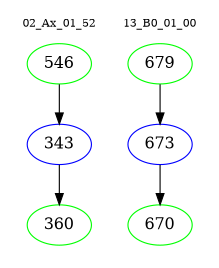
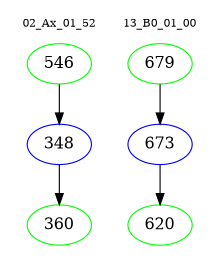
node "343": label "343" -> "348"
node "670": label "670" -> "620"
